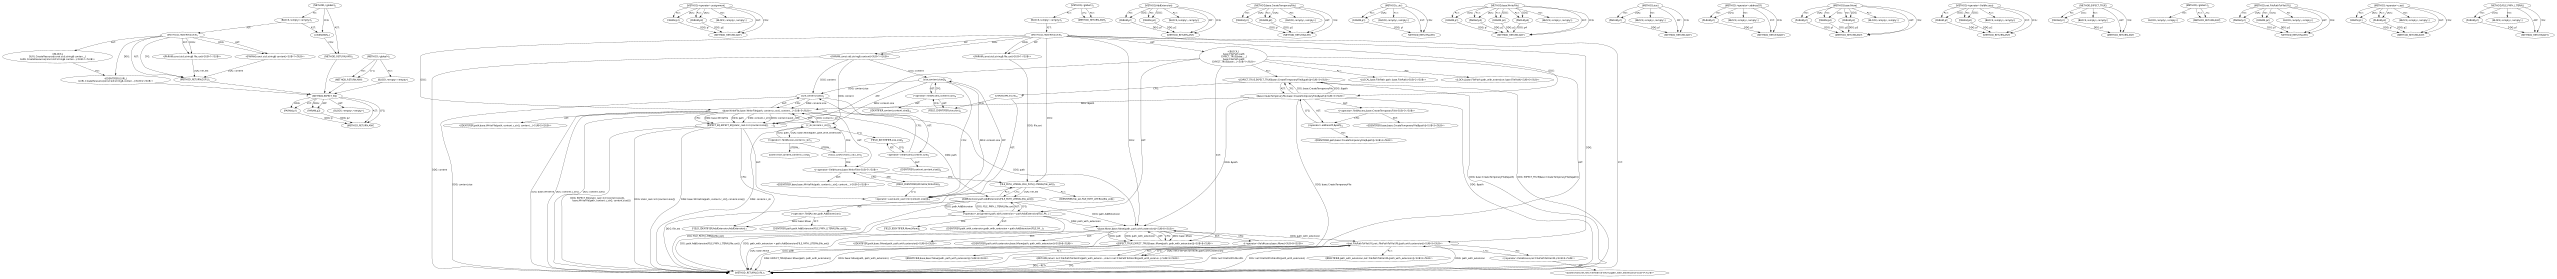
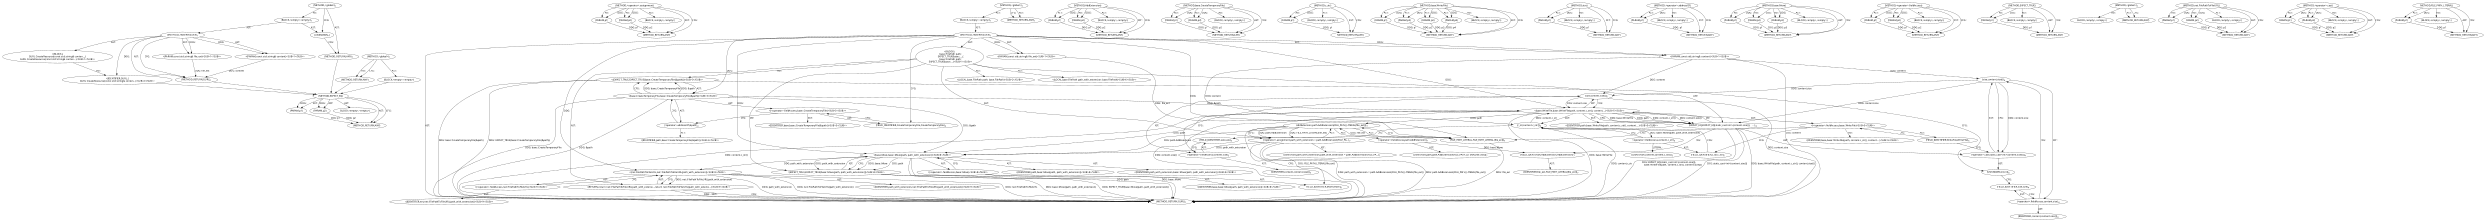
node "(FIELD_IDENTIFIER,CreateTemporaryFile,CreateTemporaryFile)": added
edge "(<operator>.fieldAccess,content.c_str)" -> "(c_str,content.c_str())": label "DDG: path" -> "CFG: "
edge "(<operator>.fieldAccess,content.c_str)" -> "(FIELD_IDENTIFIER,c_str,c_str)": label "LITERAL: " -> "AST: "
edge "(FIELD_IDENTIFIER,c_str,c_str)" -> "<(<operator>.fieldAccess,base::WriteFile)<SUB>5</SUB>>": reversed
edge "(UNKNOWN,int,int)" -> "(<operator>.cast,static_cast<int>(content.size()))": reversed
edge "<(<operator>.fieldAccess,base::Move)<SUB>8</SUB>>" -> "(FIELD_IDENTIFIER,Move,Move)": added, label "AST:"
edge "(FILE_PATH_LITERAL,FILE_PATH_LITERAL(file_ext))" -> "(IDENTIFIER,file_ext,FILE_PATH_LITERAL(file_ext))": now "(FIELD_IDENTIFIER,AddExtension,AddExtension)" -> "(IDENTIFIER,file_ext,FILE_PATH_LITERAL(file_ext))"
